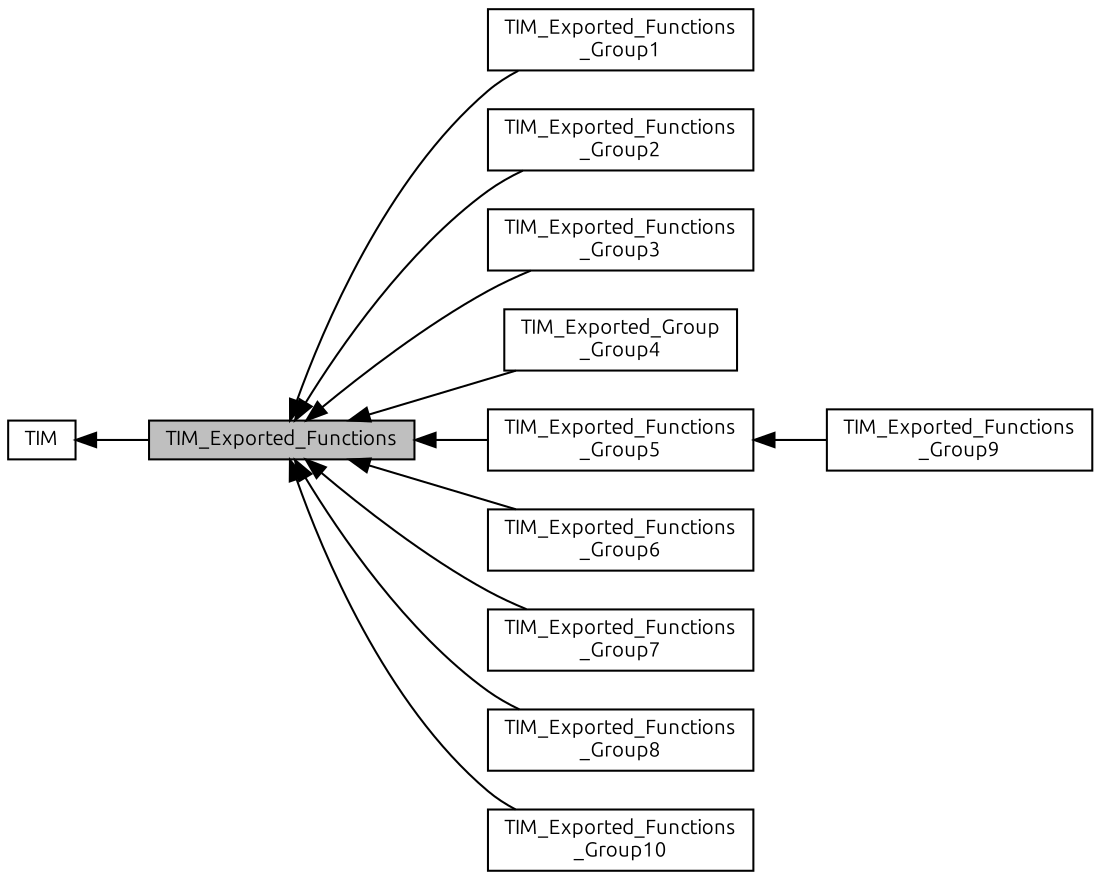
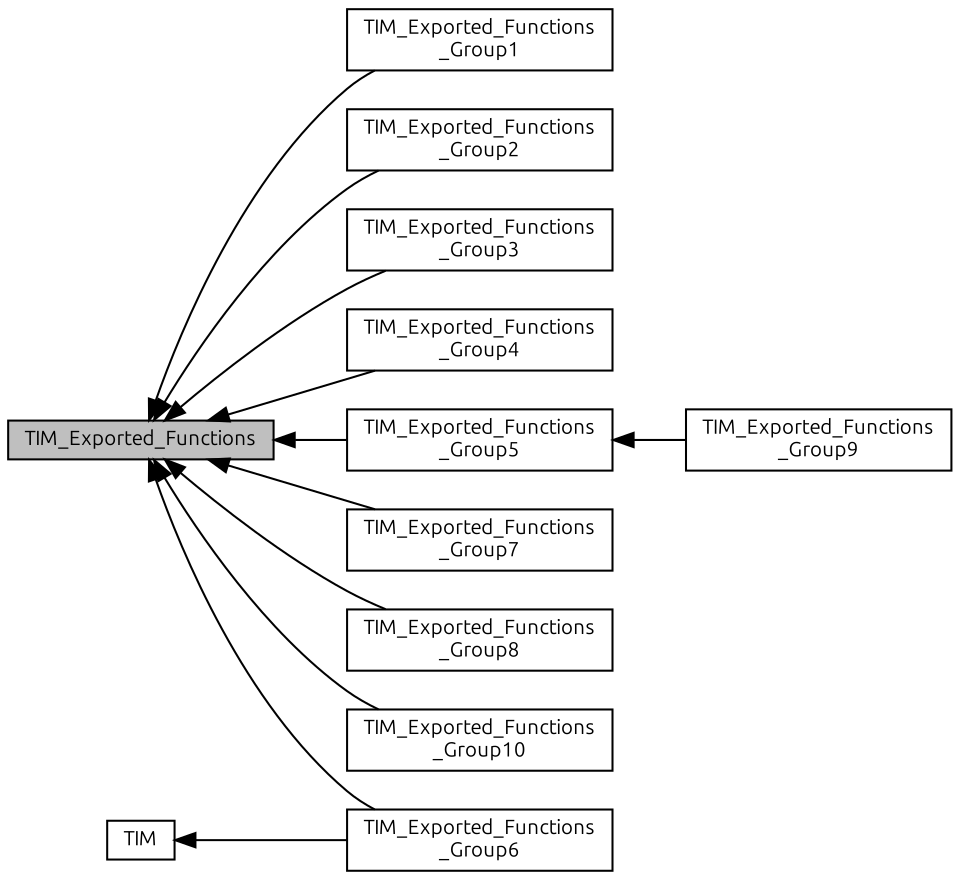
node "TIM_Exported_Group _Group4": label "TIM_Exported_Group _Group4" -> "TIM_Exported_Functions _Group4"
edge "TIM_Exported_Functions" -> "TIM": now "TIM_Exported_Functions _Group6" -> "TIM"
